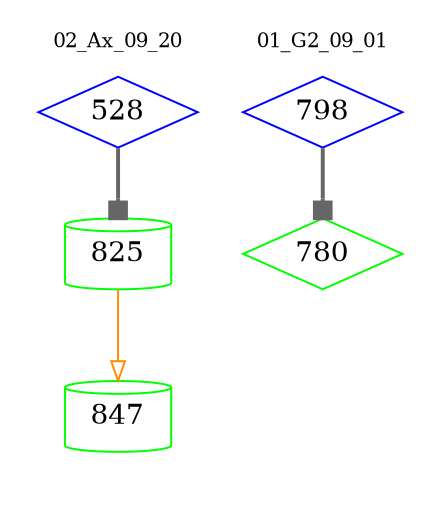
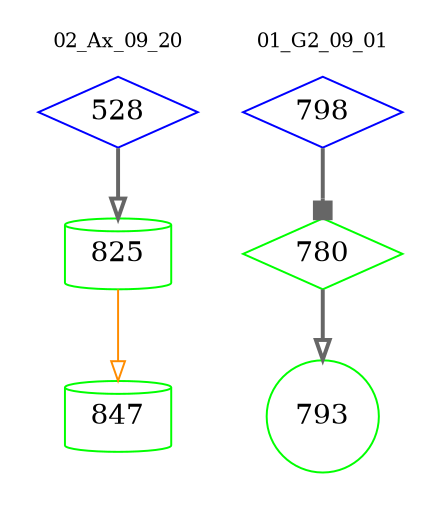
edge "528" -> "825": arrowhead box -> onormal
node "793": added
